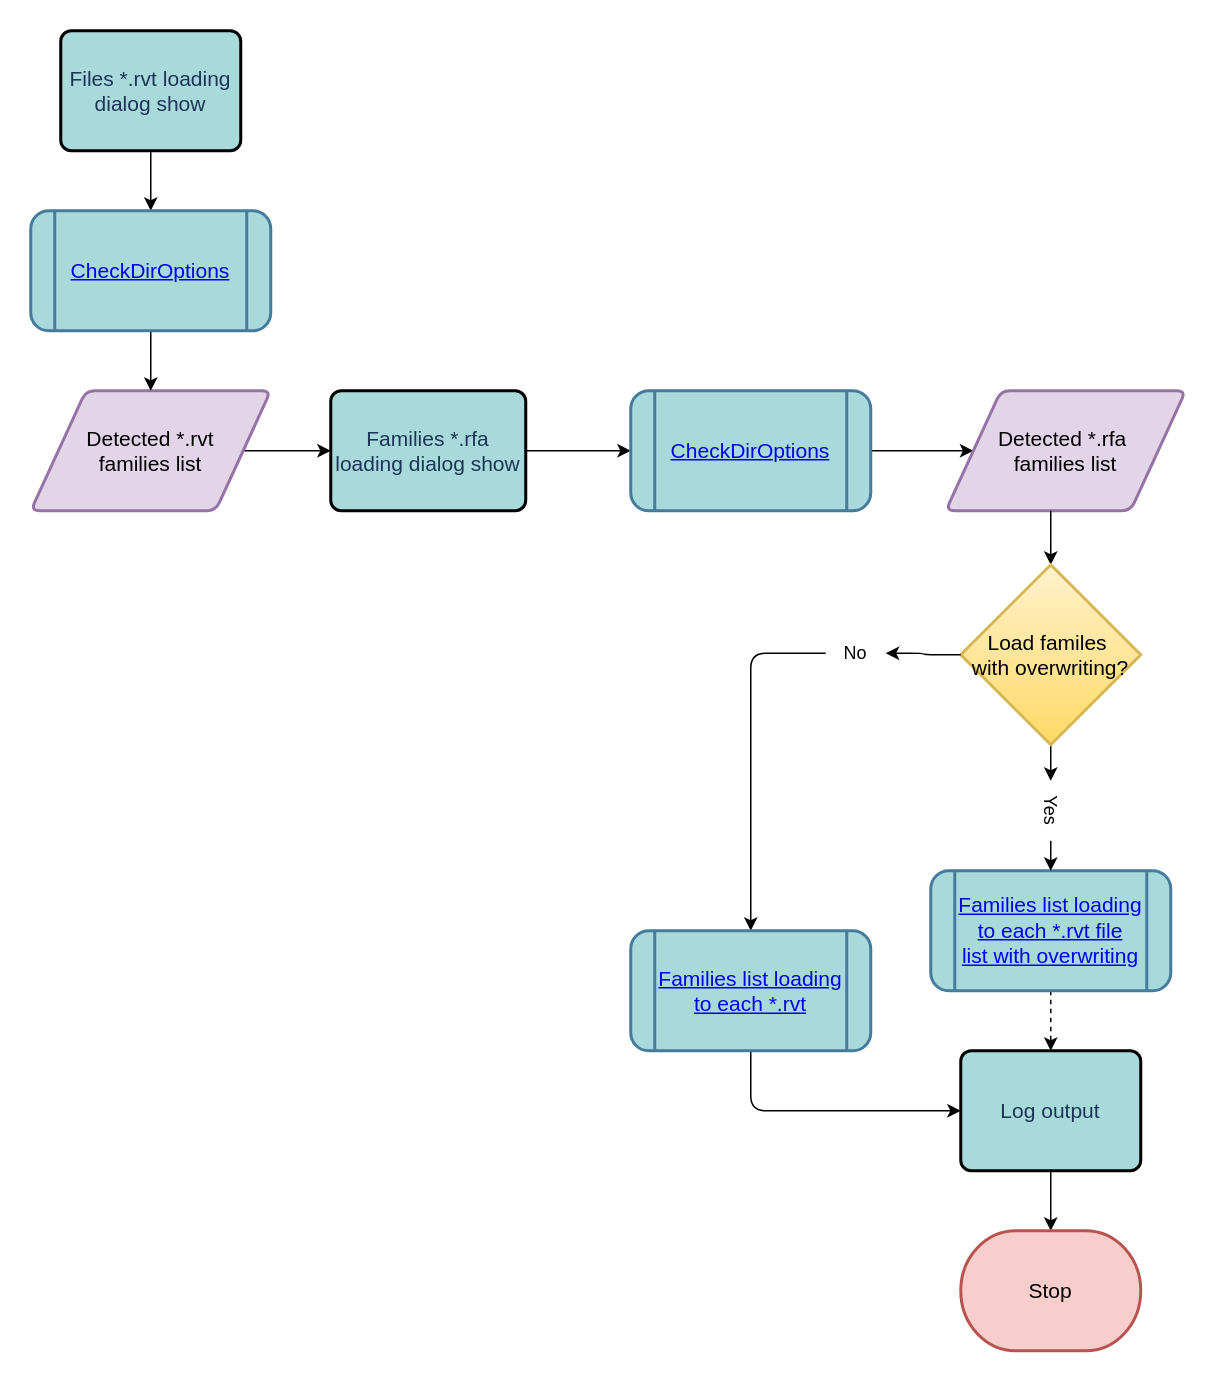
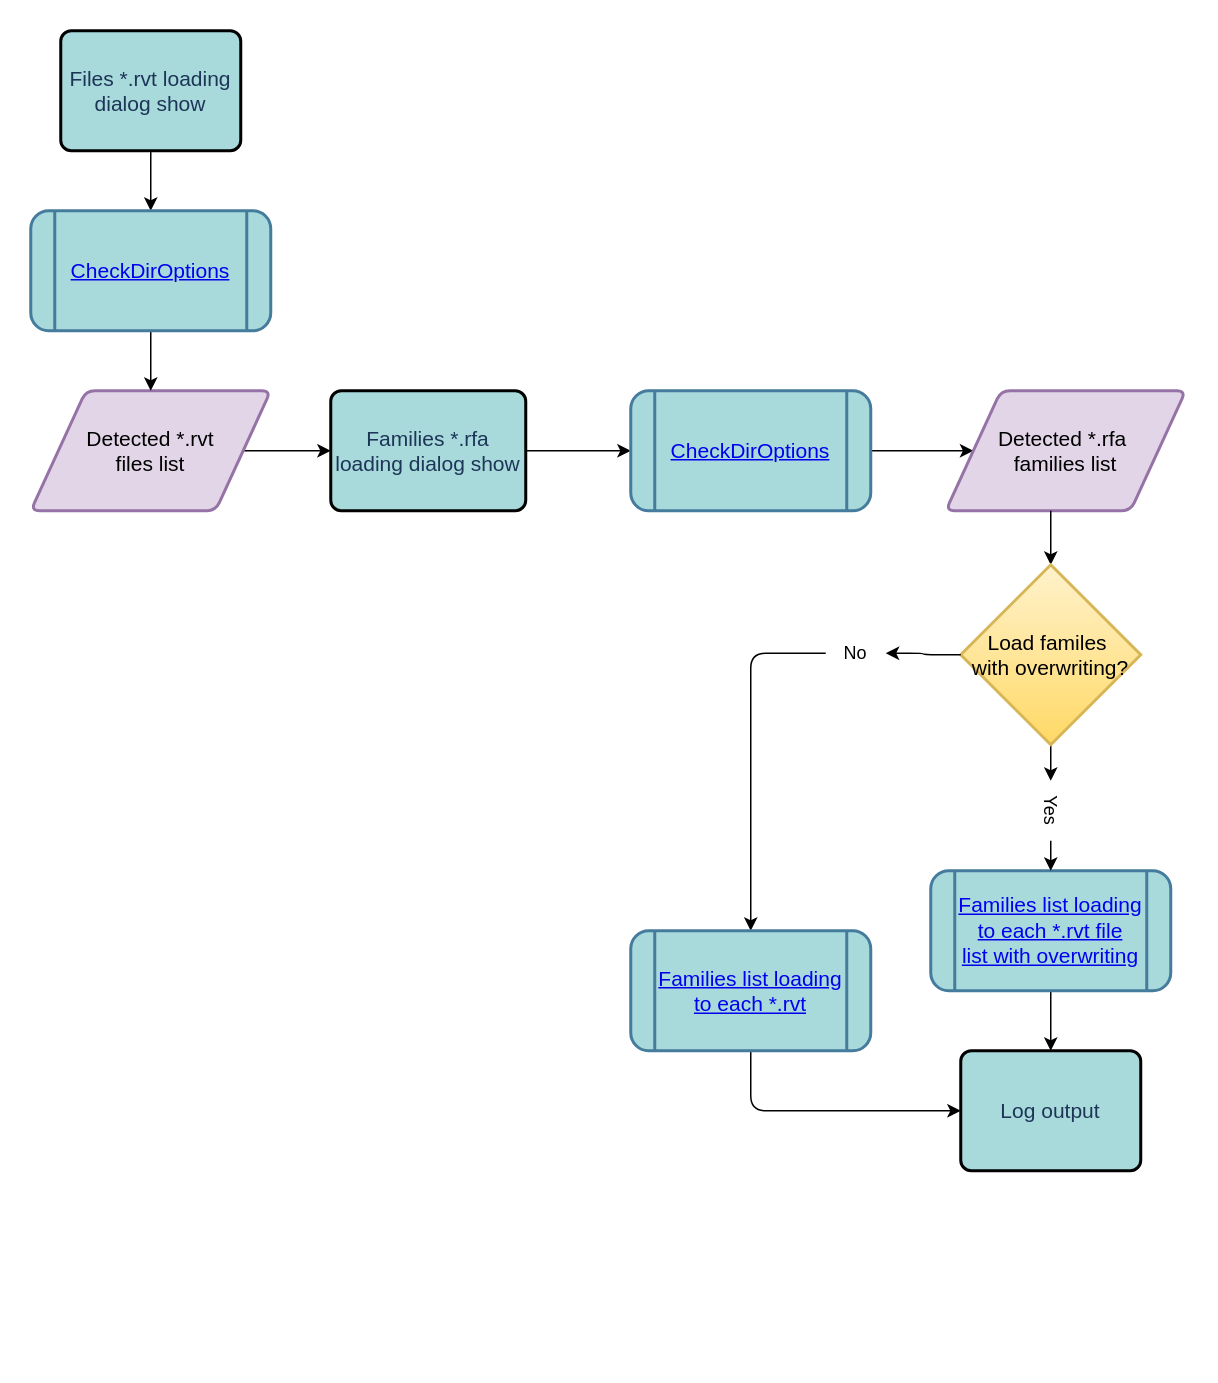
node "Detected *.rvt families list": label "Detected *.rvt families list" -> "Detected *.rvt files list"
edge "Families list loading to each *.rvt file list with overwriting" -> "Log output": style dashed -> solid
edge "Log output" -> "Stop": removed
node "Stop": removed
